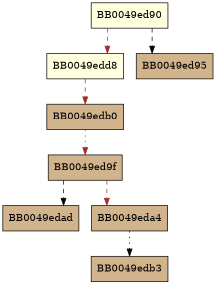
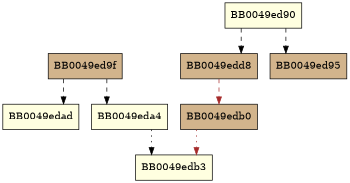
edge "BB0049ed90" -> "BB0049edd8": color brown -> black
node "BB0049edd8": fillcolor lightyellow -> tan
edge "BB0049edb0" -> "BB0049ed9f": now "BB0049edb0" -> "BB0049edb3"
edge "BB0049ed9f" -> "BB0049eda4": color brown -> black
node "BB0049edad": fillcolor tan -> lightyellow
node "BB0049eda4": fillcolor tan -> lightyellow
node "BB0049edb3": fillcolor tan -> lightyellow
